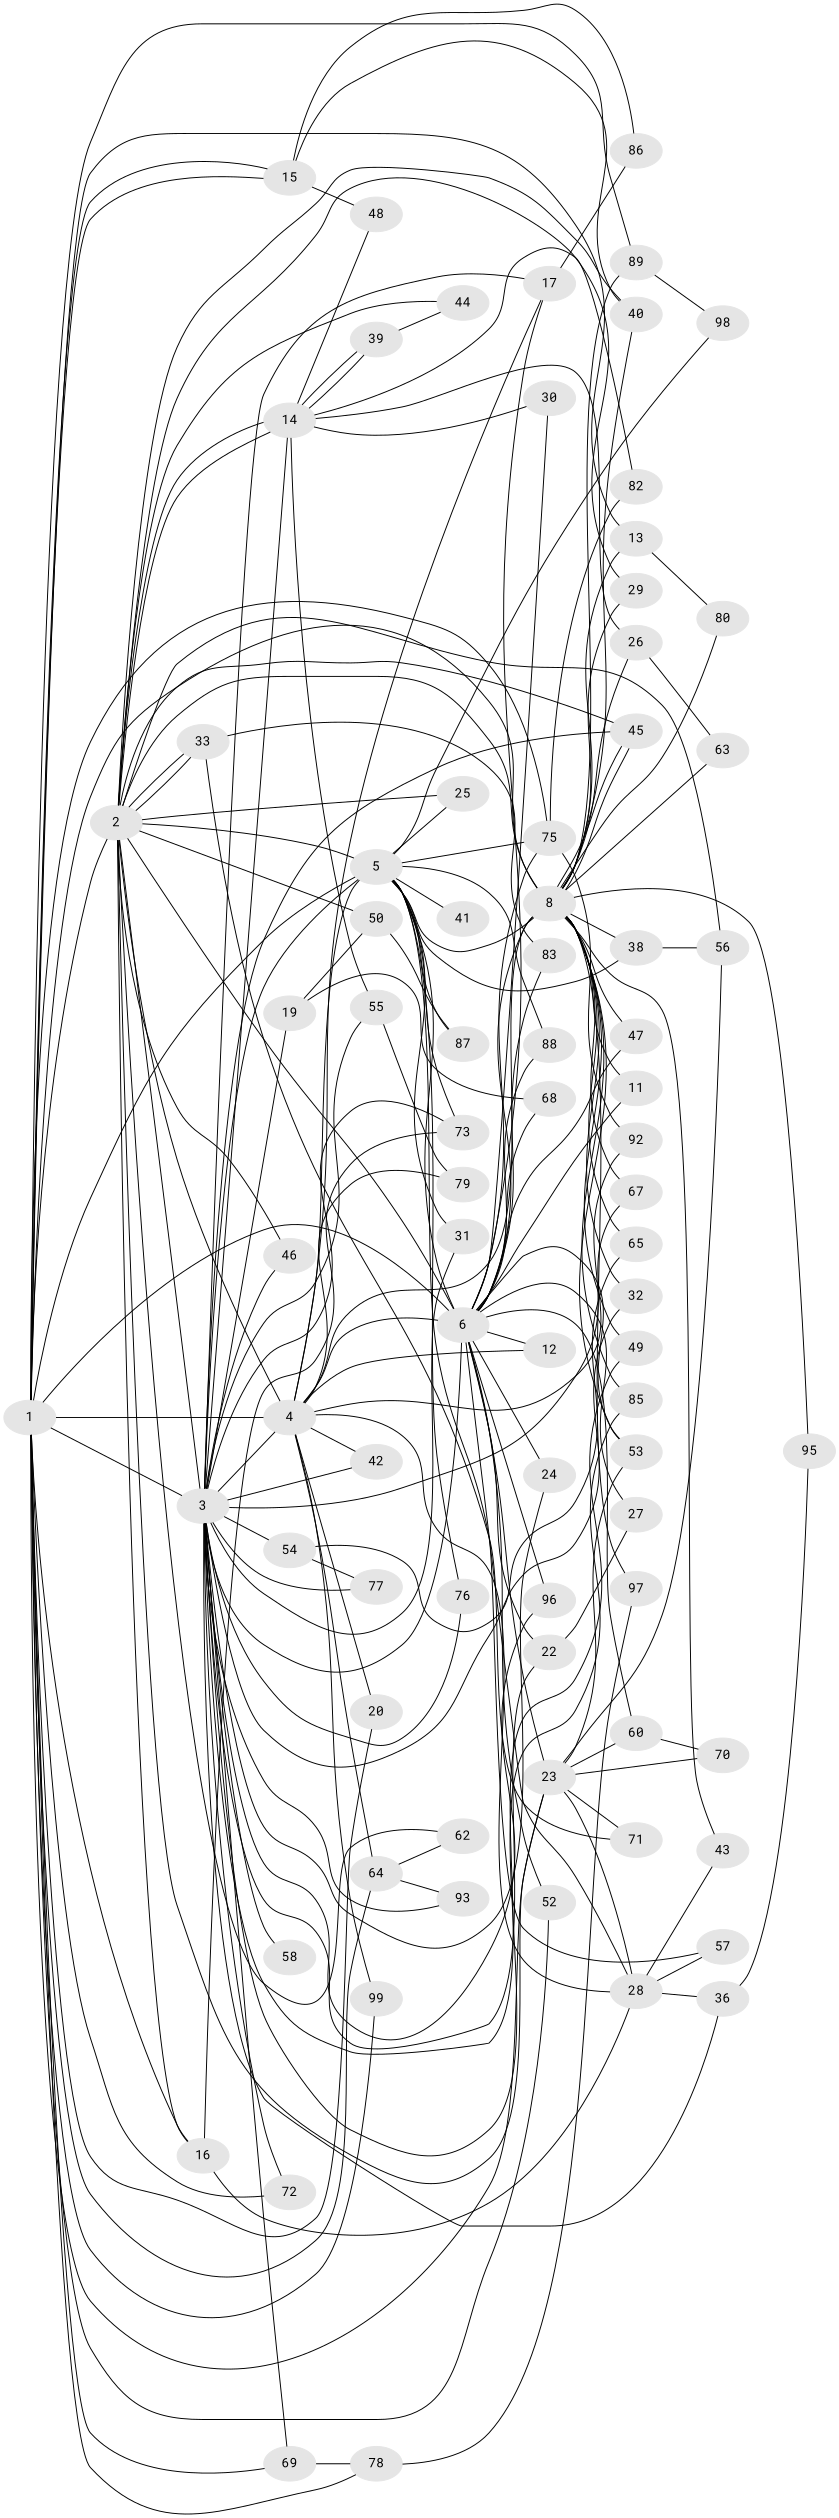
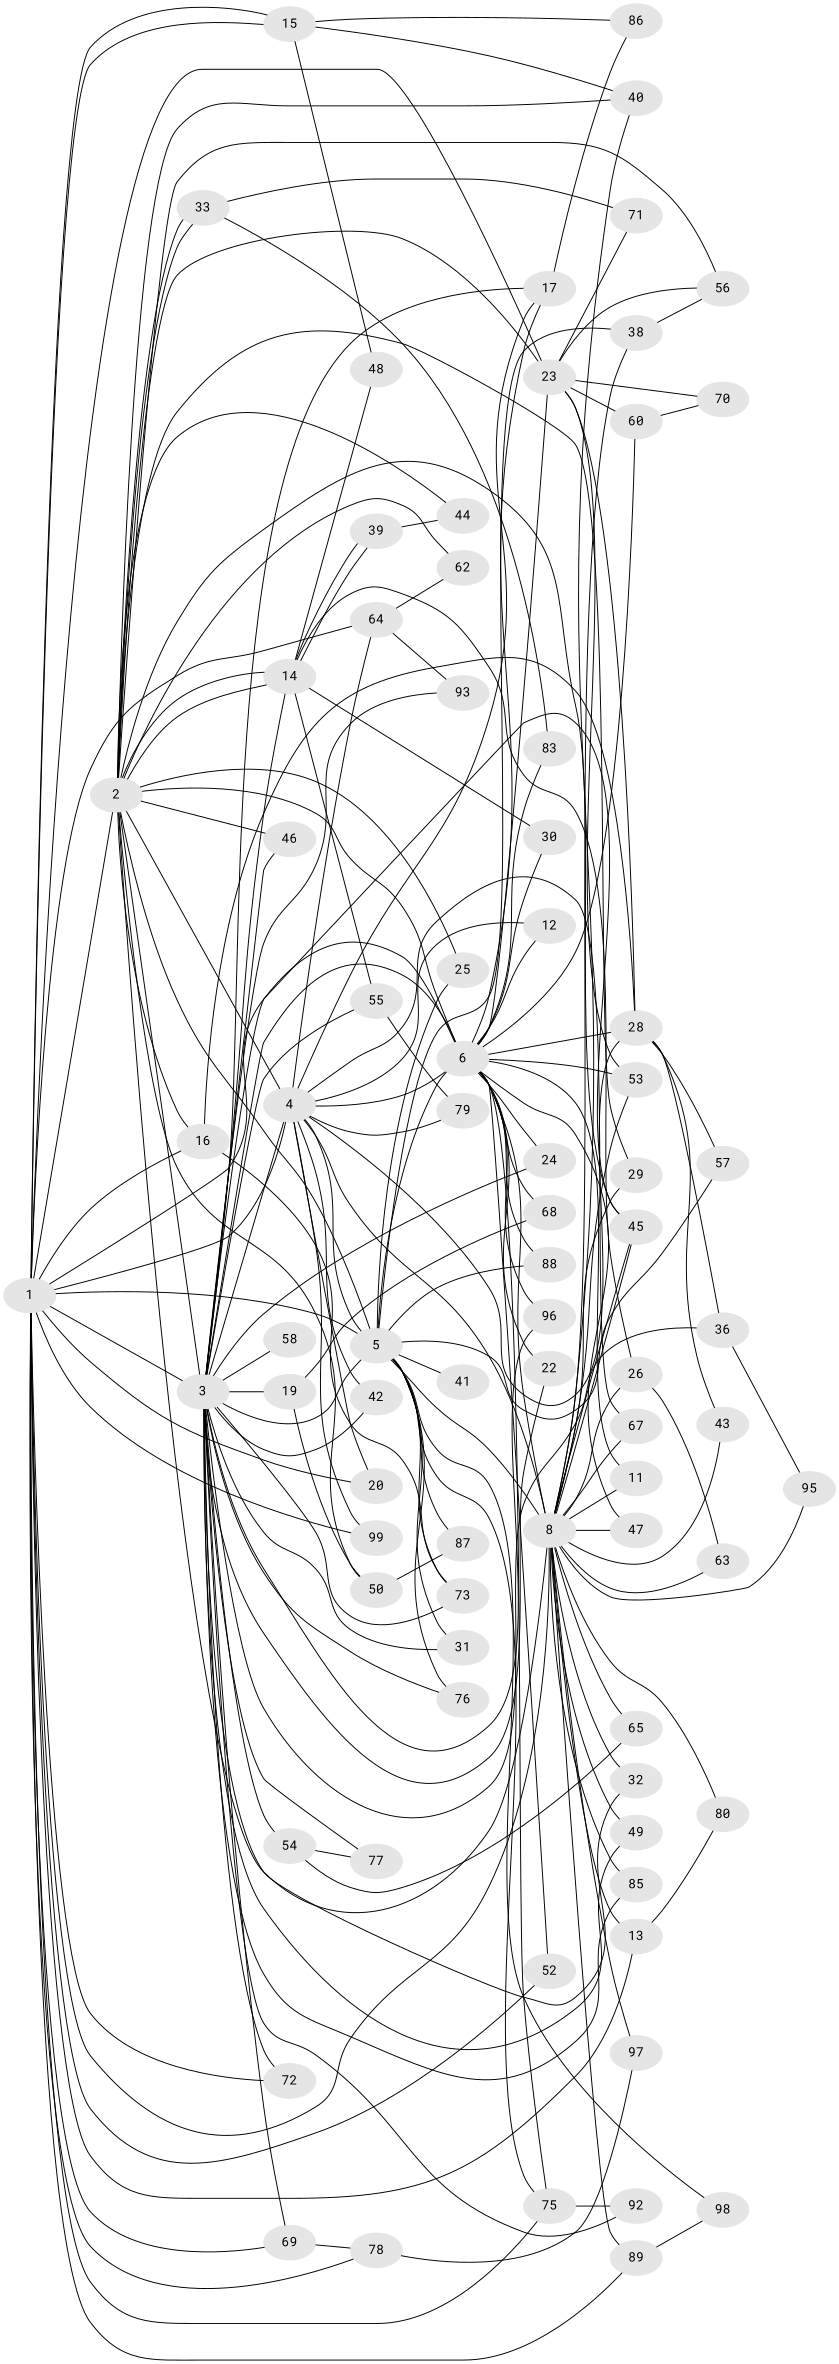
node "82": removed
node "27": removed
